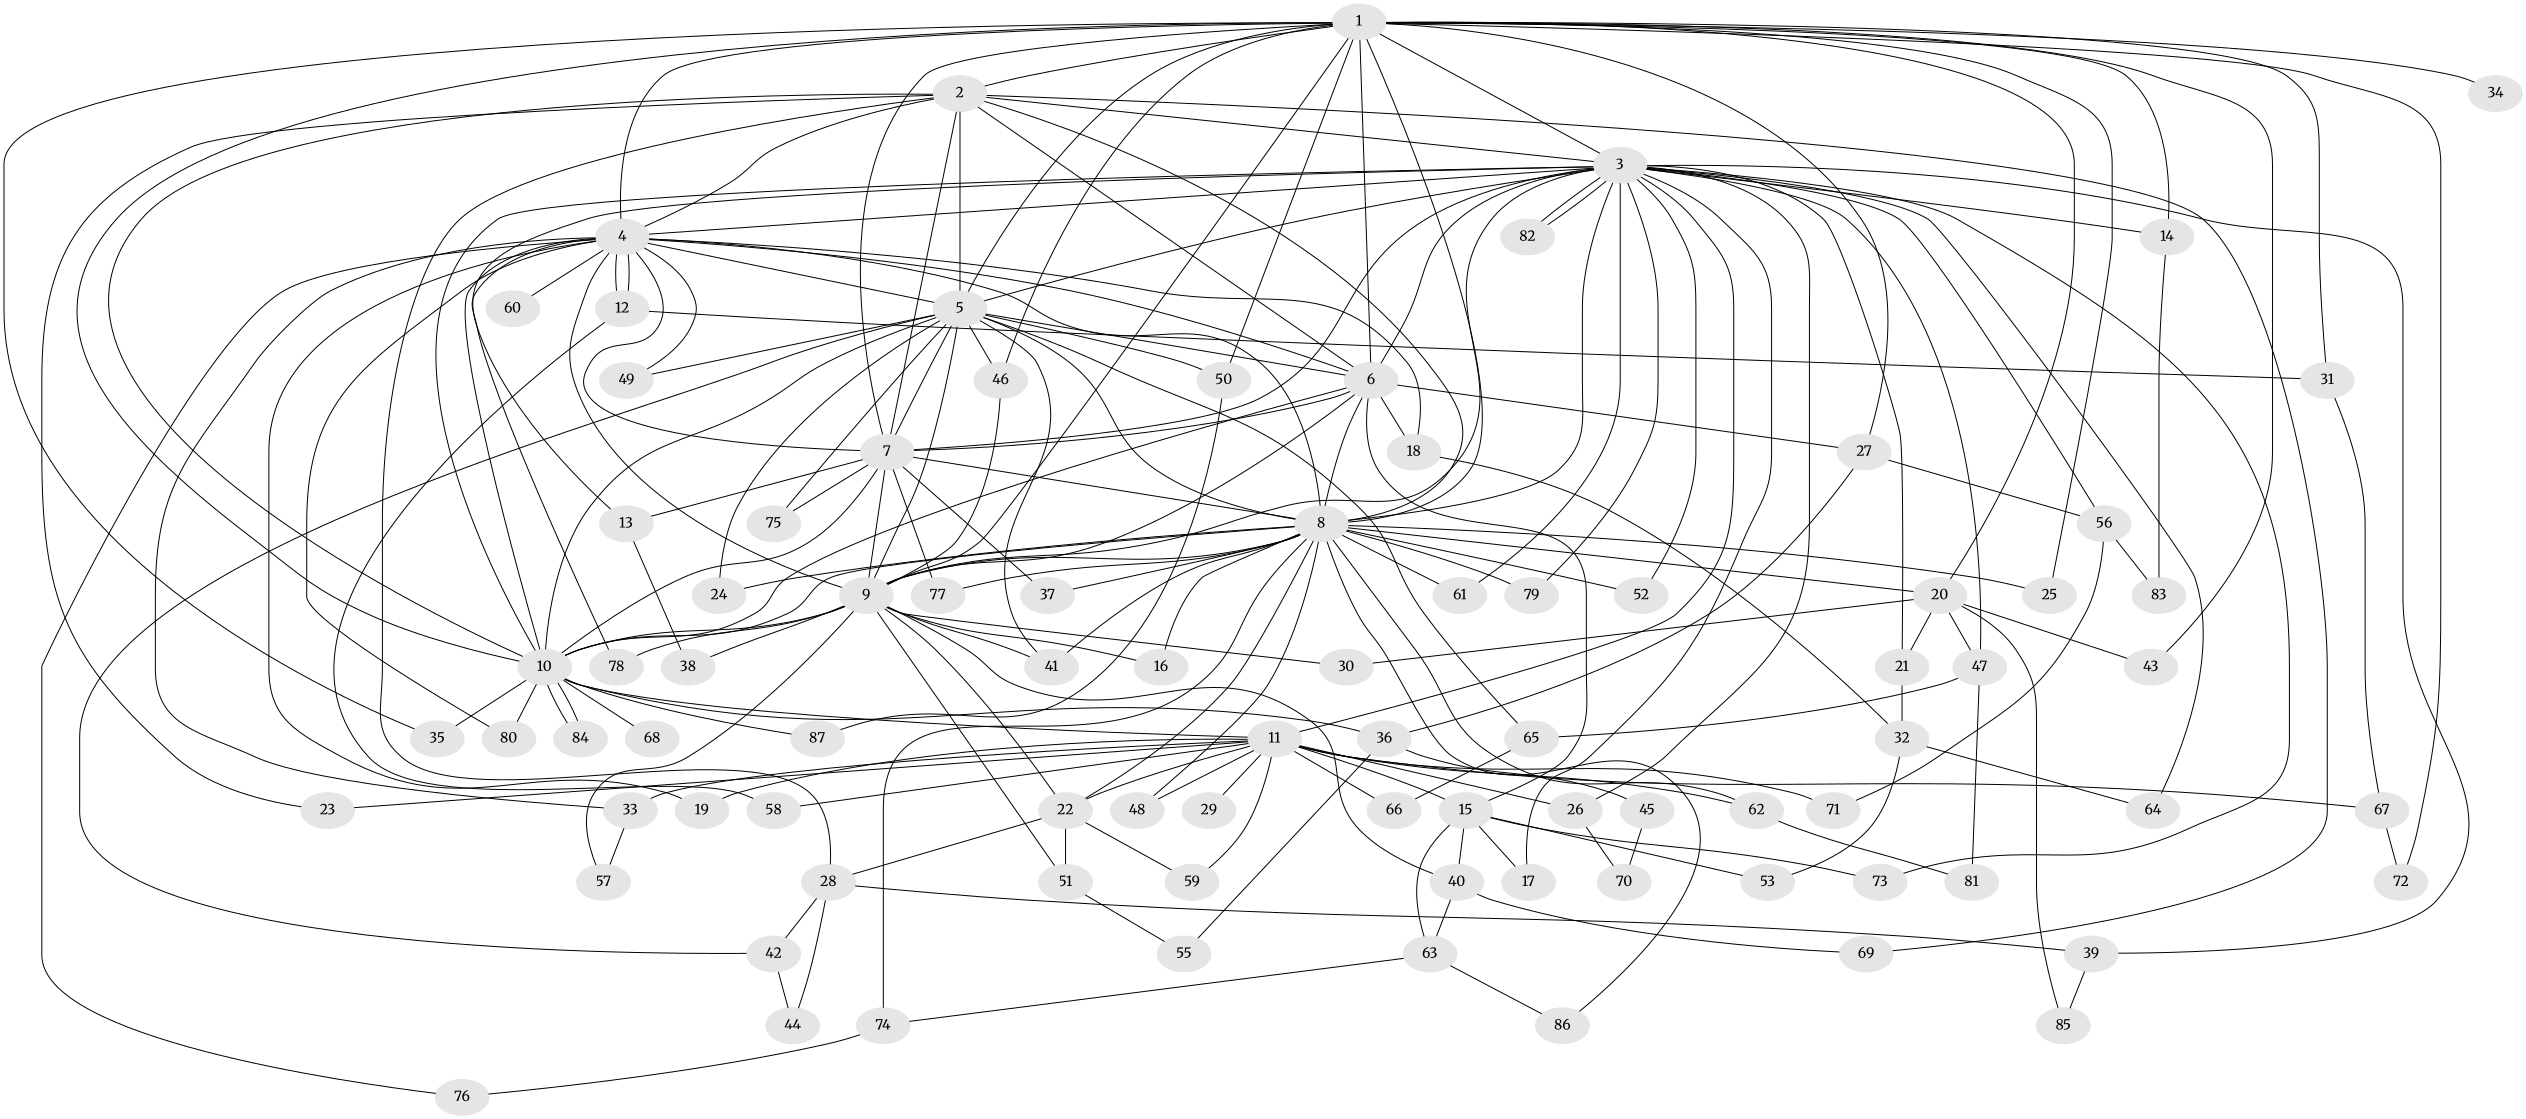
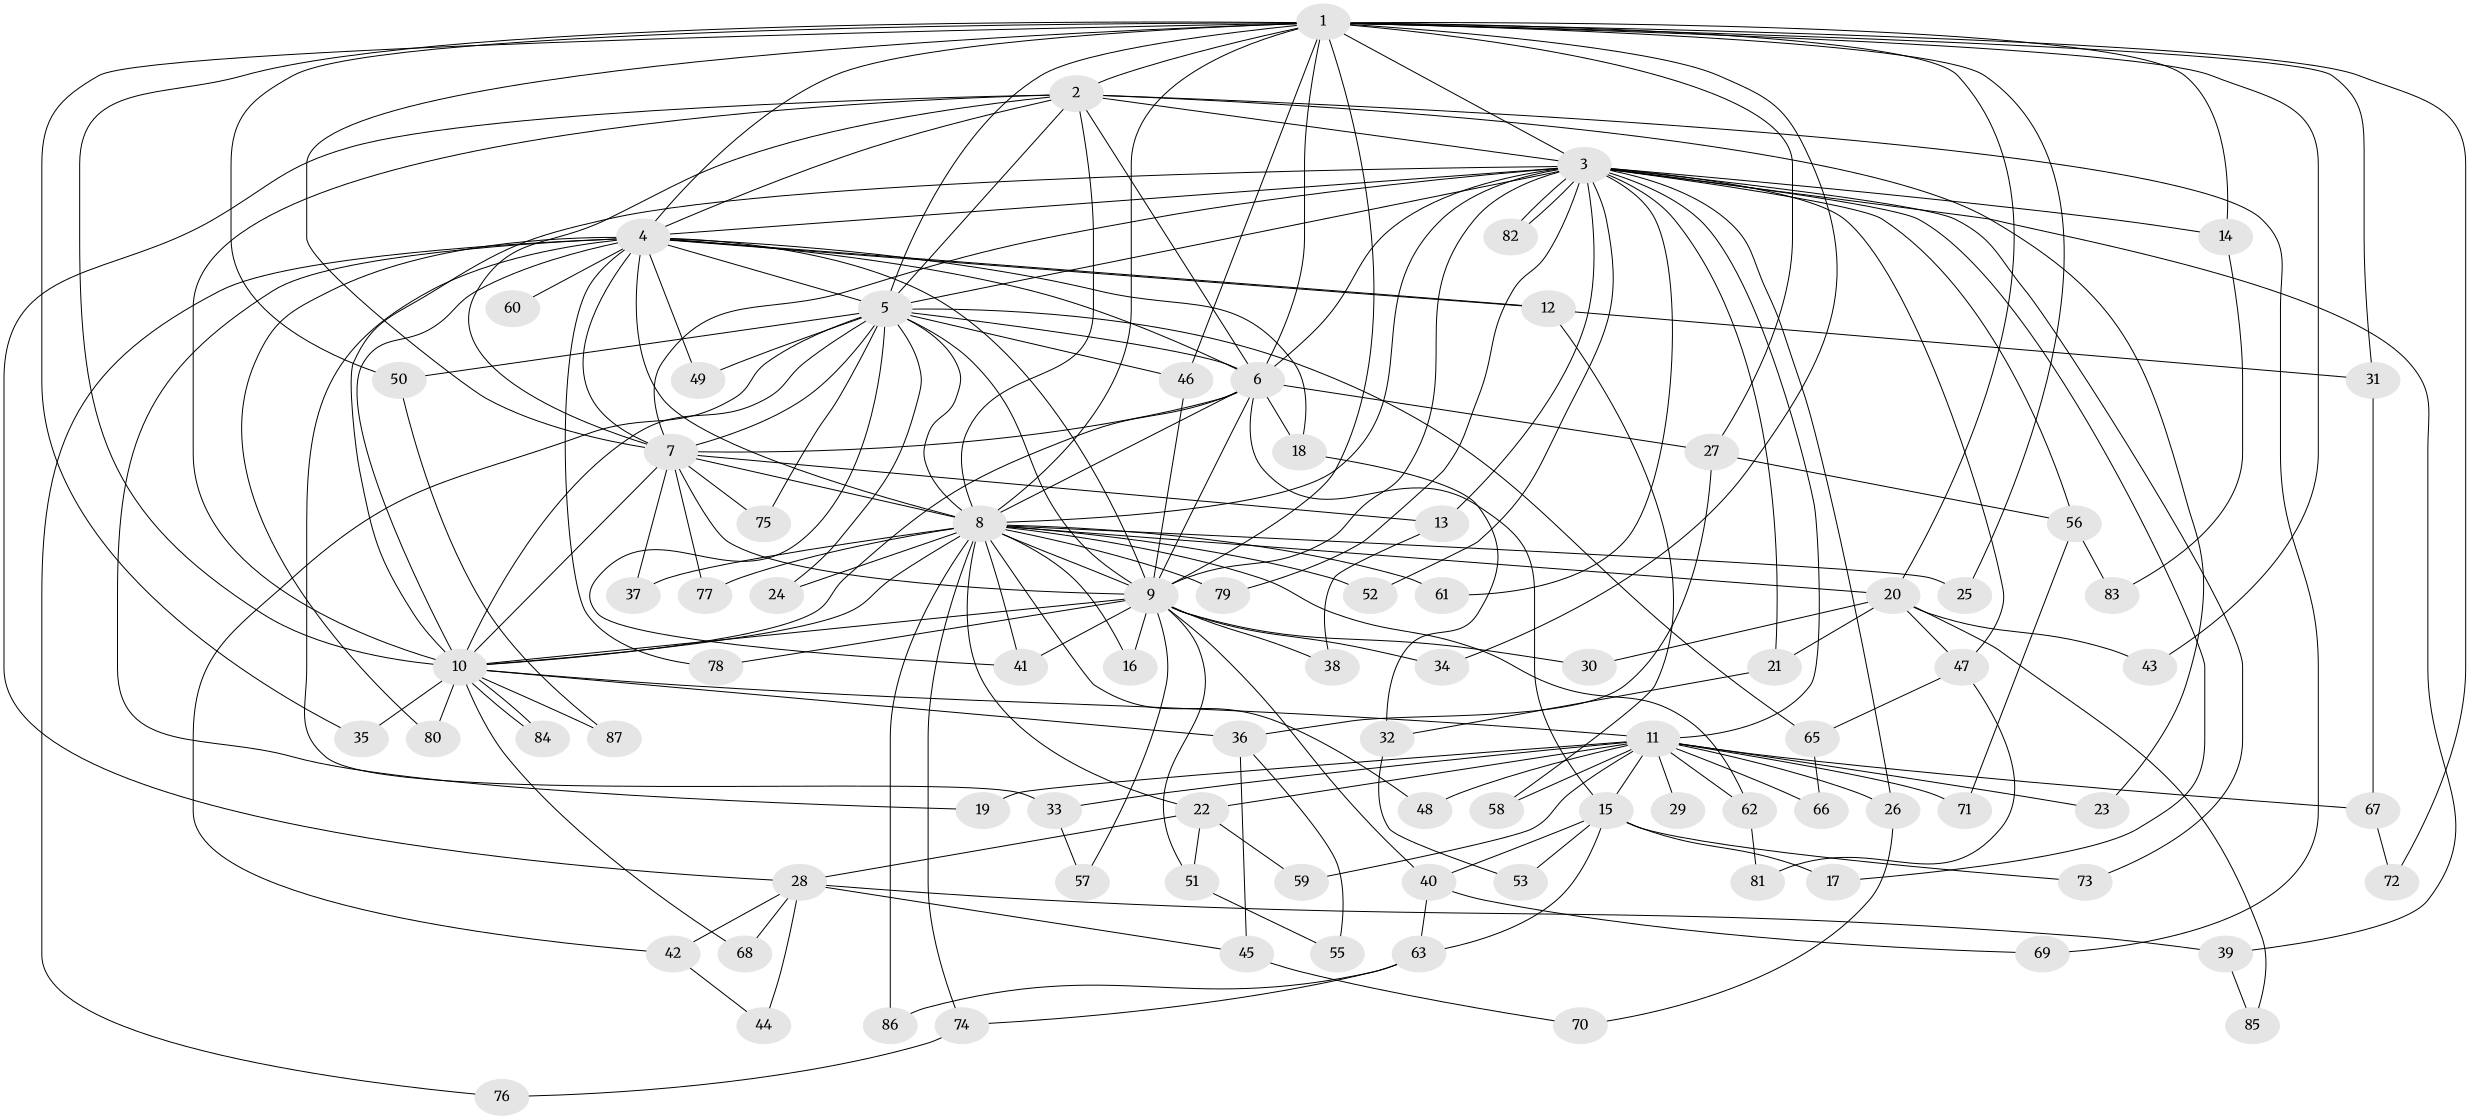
edge "9" -- "22": now "9" -- "34"
node "64": removed
edge "28" -- "68": added
edge "28" -- "45": added
